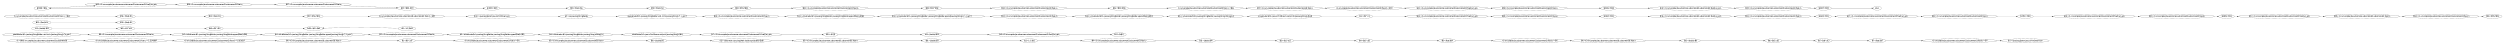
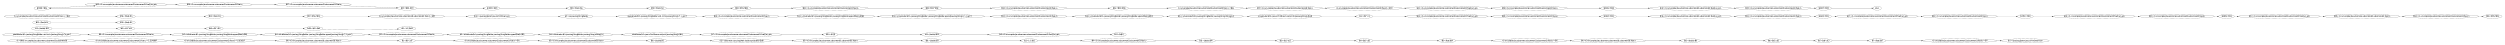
edge "d11 = 1.0 / $d10" -> "$d10 = $d9 + $d8": reversed
